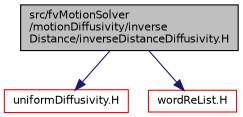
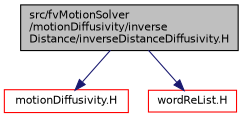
node "uniformDiffusivity.H": label "uniformDiffusivity.H" -> "motionDiffusivity.H"
